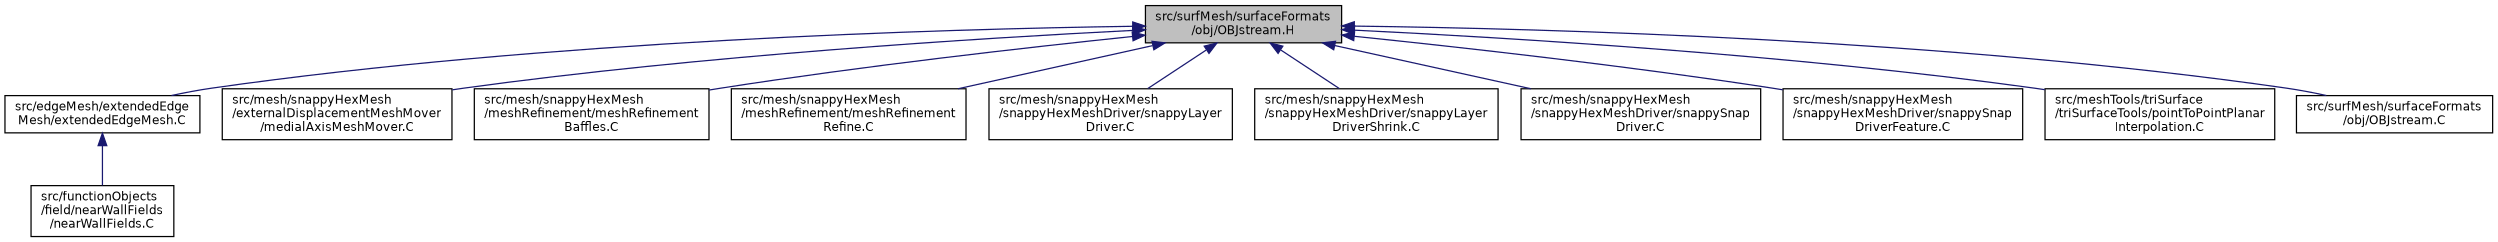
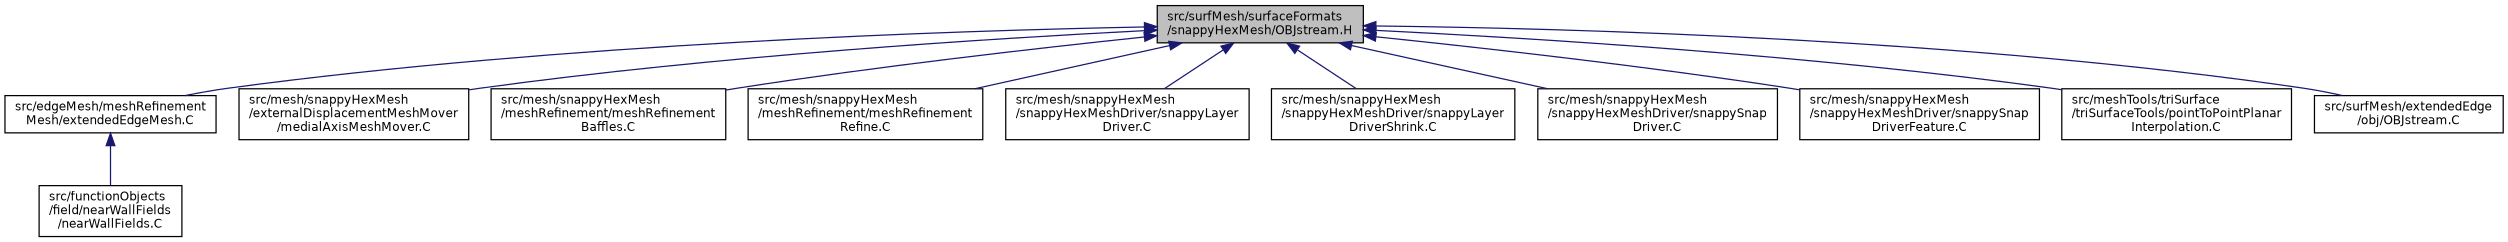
node "src/surfMesh/surfaceFormats /obj/OBJstream.H": label "src/surfMesh/surfaceFormats /obj/OBJstream.H" -> "src/surfMesh/surfaceFormats /snappyHexMesh/OBJstream.H"
node "src/edgeMesh/extendedEdge Mesh/extendedEdgeMesh.C": label "src/edgeMesh/extendedEdge Mesh/extendedEdgeMesh.C" -> "src/edgeMesh/meshRefinement Mesh/extendedEdgeMesh.C"
node "src/surfMesh/surfaceFormats /obj/OBJstream.C": label "src/surfMesh/surfaceFormats /obj/OBJstream.C" -> "src/surfMesh/extendedEdge /obj/OBJstream.C"
